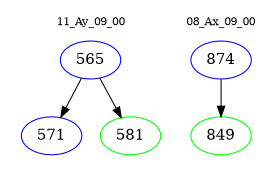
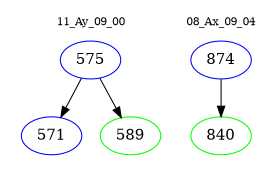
cluster "08_Ax_09_00": label "08_Ax_09_00" -> "08_Ax_09_04"
node "565": label "565" -> "575"
node "581": label "581" -> "589"
node "849": label "849" -> "840"
